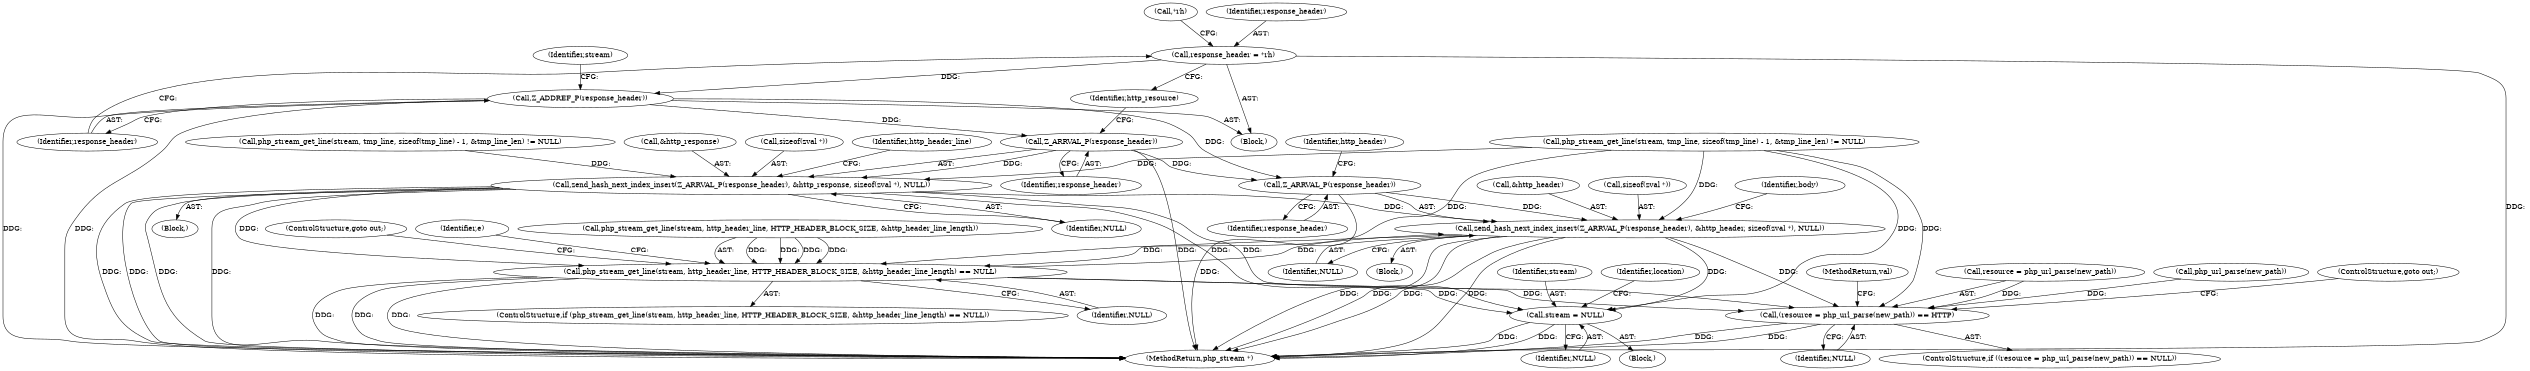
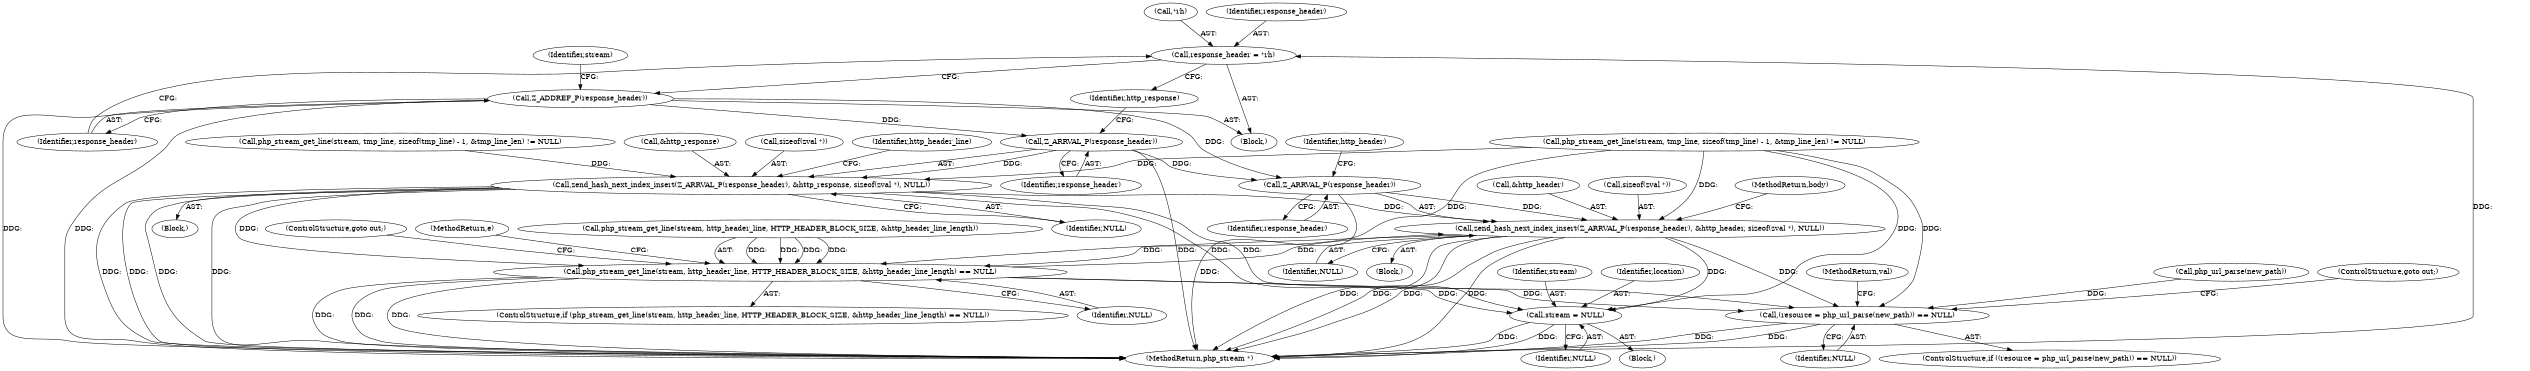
edge "(Call,*rh)" -> "(Call,response_header = *rh)": label "CFG: " -> "AST: "
edge "(Call,response_header = *rh)" -> "(Call,Z_ADDREF_P(response_header))": label "DDG: " -> "CFG: "
node "(Identifier,http_resource)": label "(Identifier,http_resource)" -> "(Identifier,http_response)"
node "(Identifier,body)": label "(Identifier,body)" -> "(MethodReturn,body)"
edge "(Call,response_header = *rh)" -> "(MethodReturn,php_stream *)": reversed
node "(Identifier,e)": label "(Identifier,e)" -> "(MethodReturn,e)"
node "(Call,resource = php_url_parse(new_path))": removed
edge "(Identifier,location)" -> "(Call,stream = NULL)": label "CFG: " -> "AST: "
node "(Call,(resource = php_url_parse(new_path)) == HTTP)": label "(Call,(resource = php_url_parse(new_path)) == HTTP)" -> "(Call,(resource = php_url_parse(new_path)) == NULL)"
